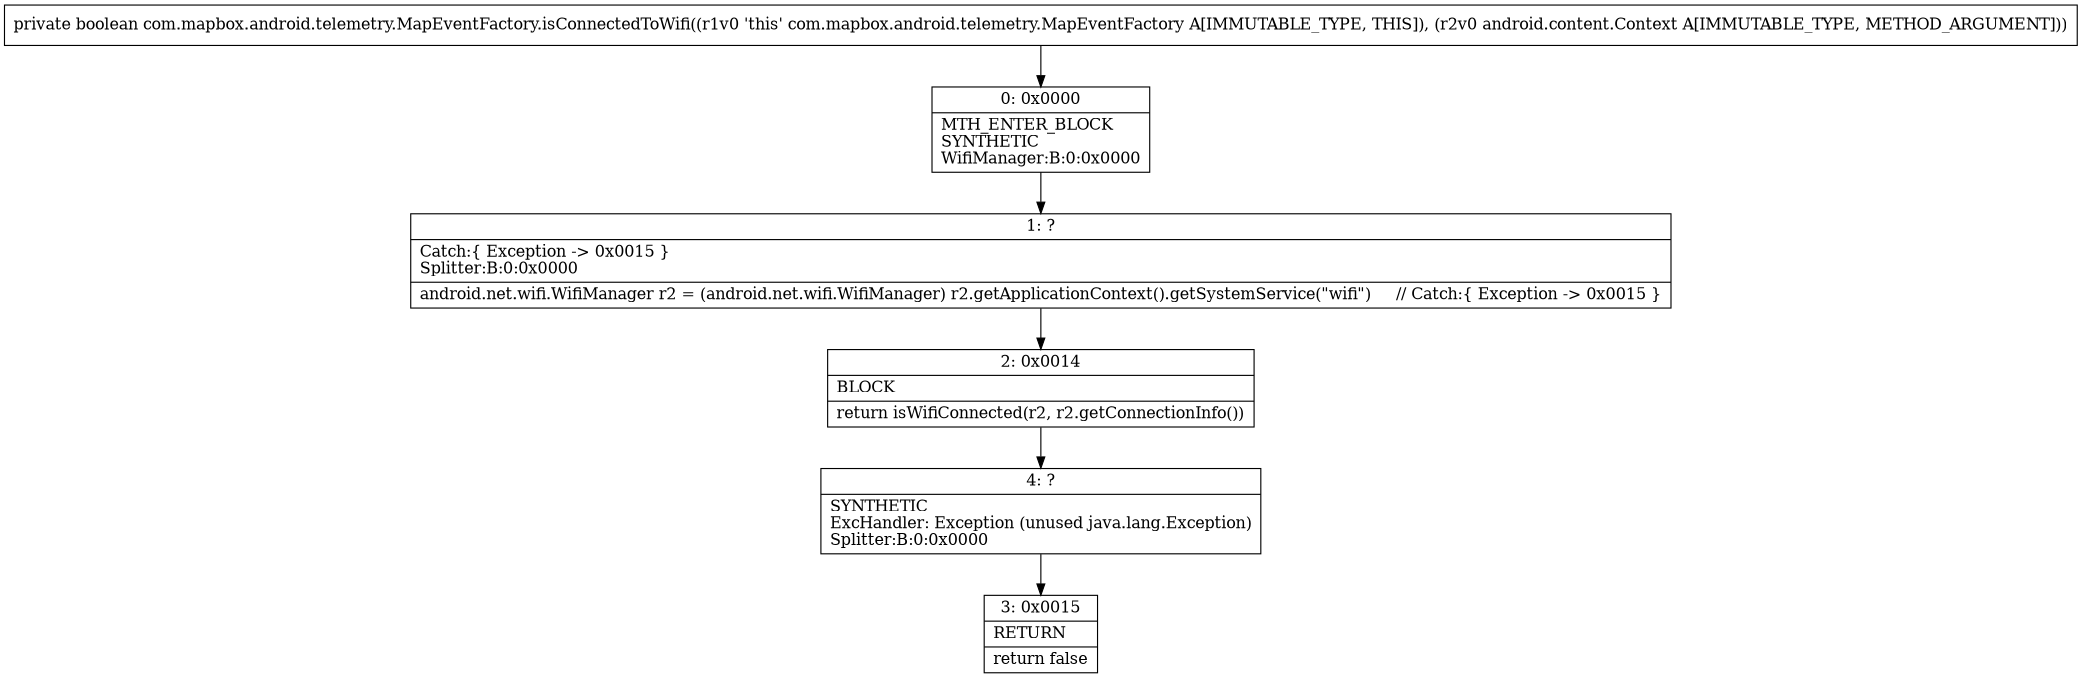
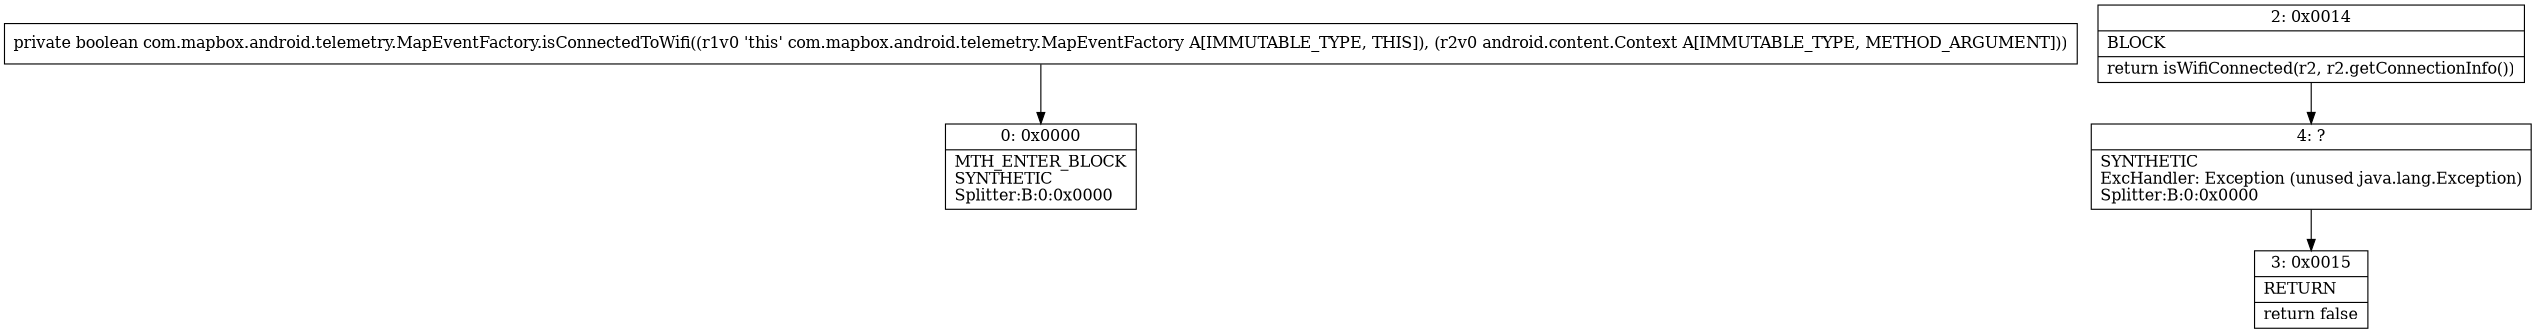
node "0: 0x0000": text "WifiManager:B:0:0x0000" -> "Splitter:B:0:0x0000"
node "1: ?": removed
